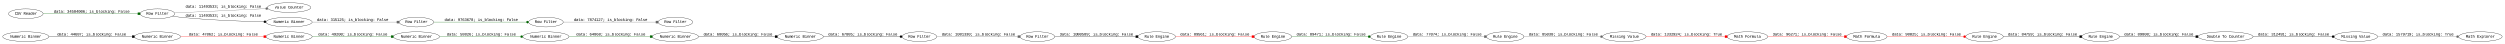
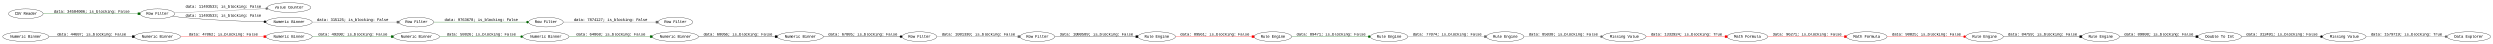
node "Double To Counter": label "Double To Counter" -> "Double To Int"
node "Math Explorer": label "Math Explorer" -> "Data Explorer"
